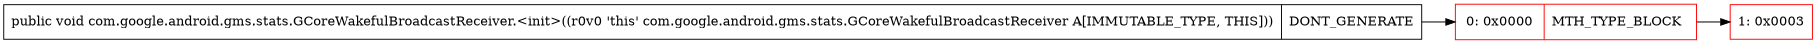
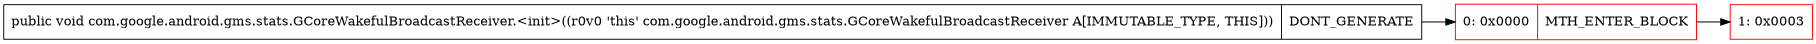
node "0: 0x0000": text "MTH_TYPE_BLOCK" -> "MTH_ENTER_BLOCK"
